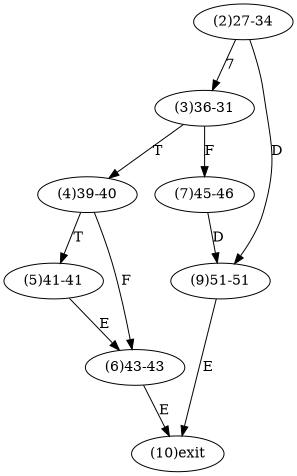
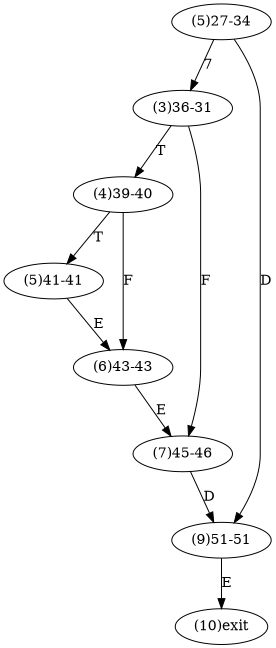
node "(2)27-34": label "(2)27-34" -> "(5)27-34"
edge "(6)43-43" -> "(10)exit": now "(6)43-43" -> "(7)45-46"
